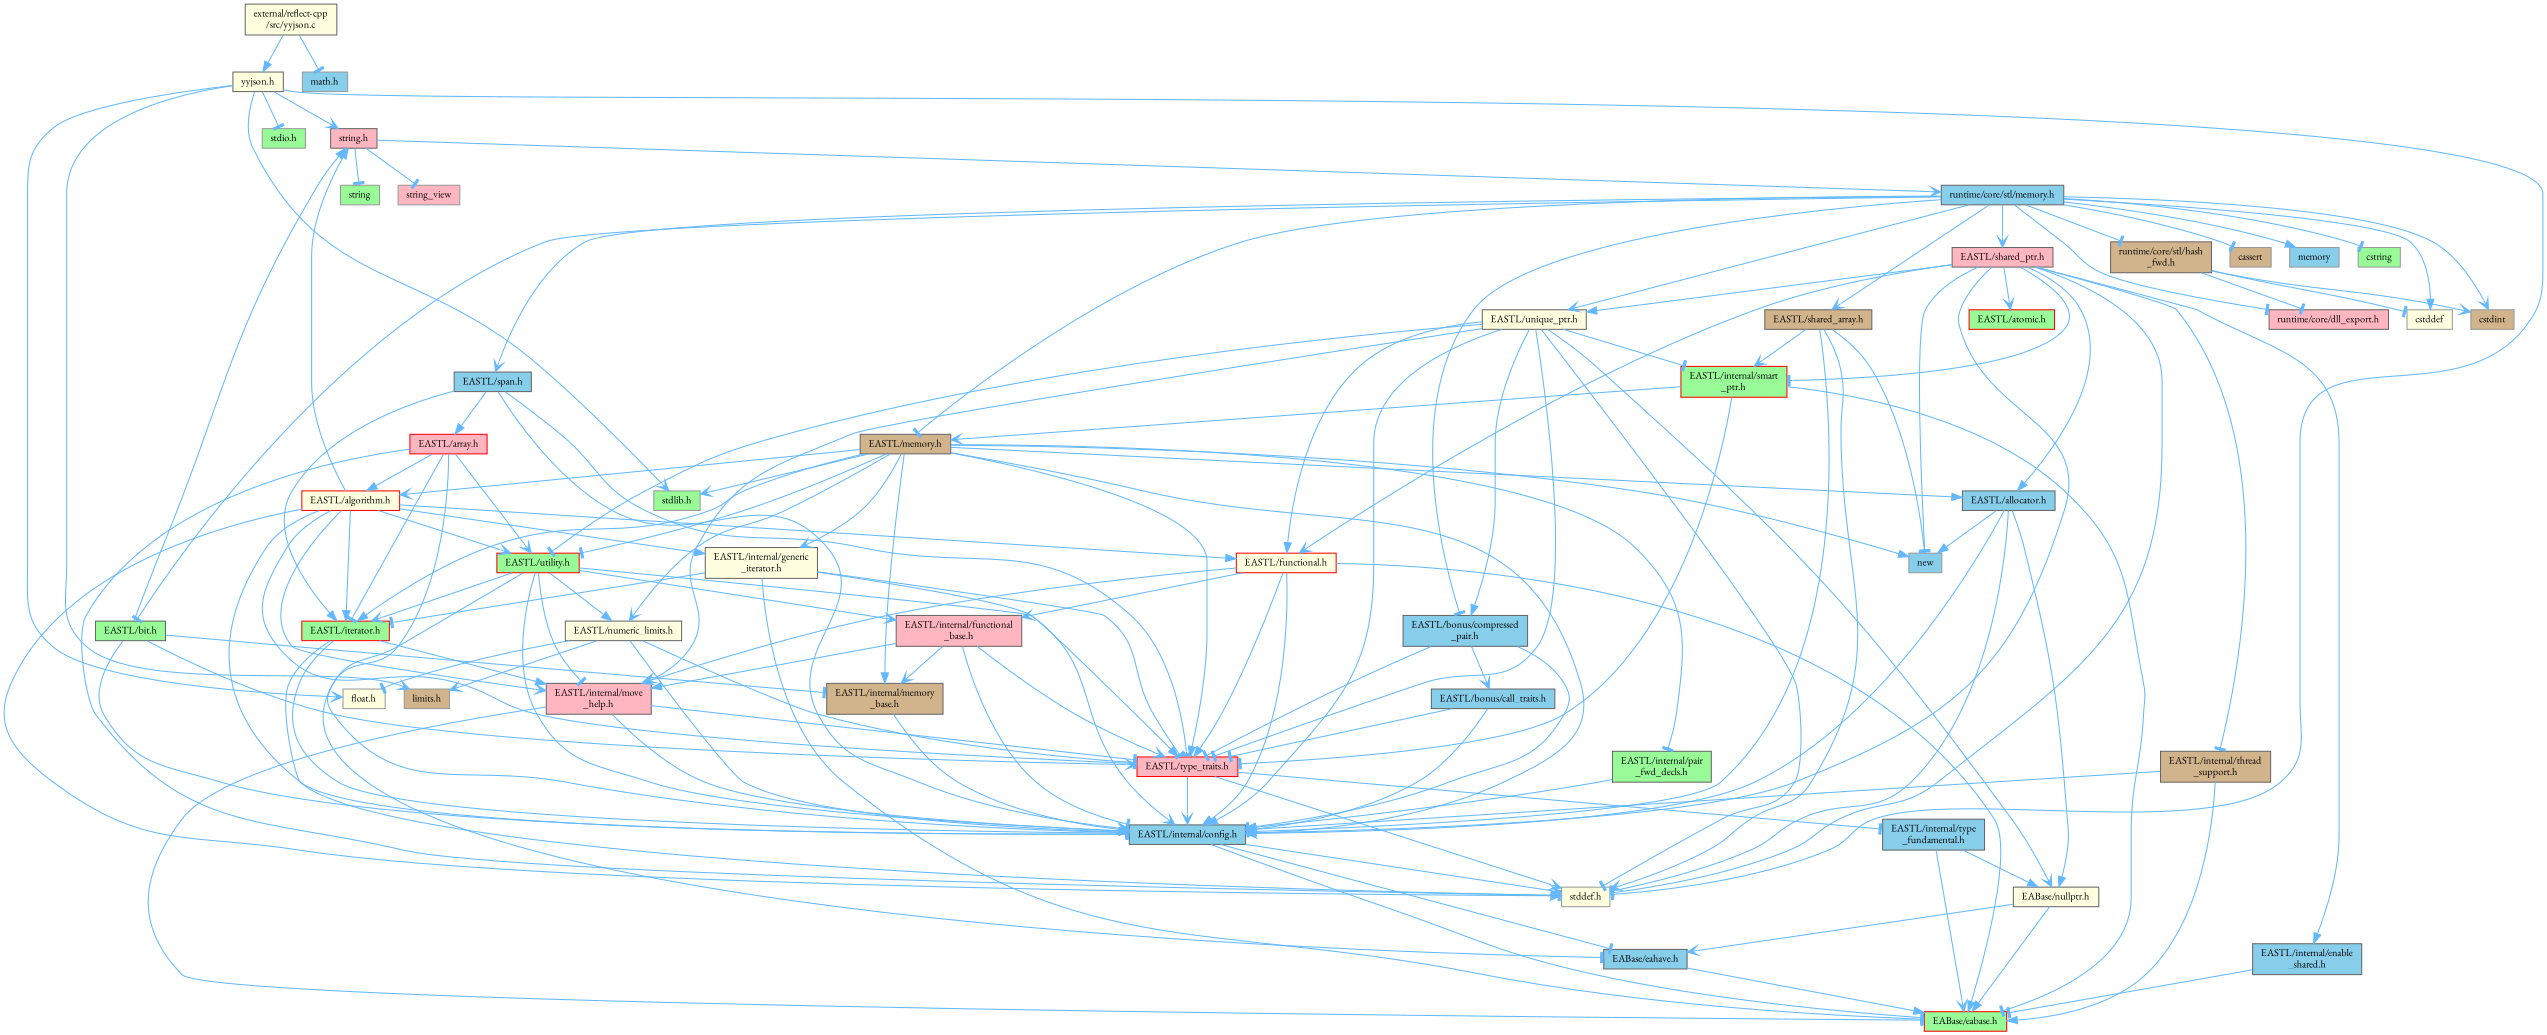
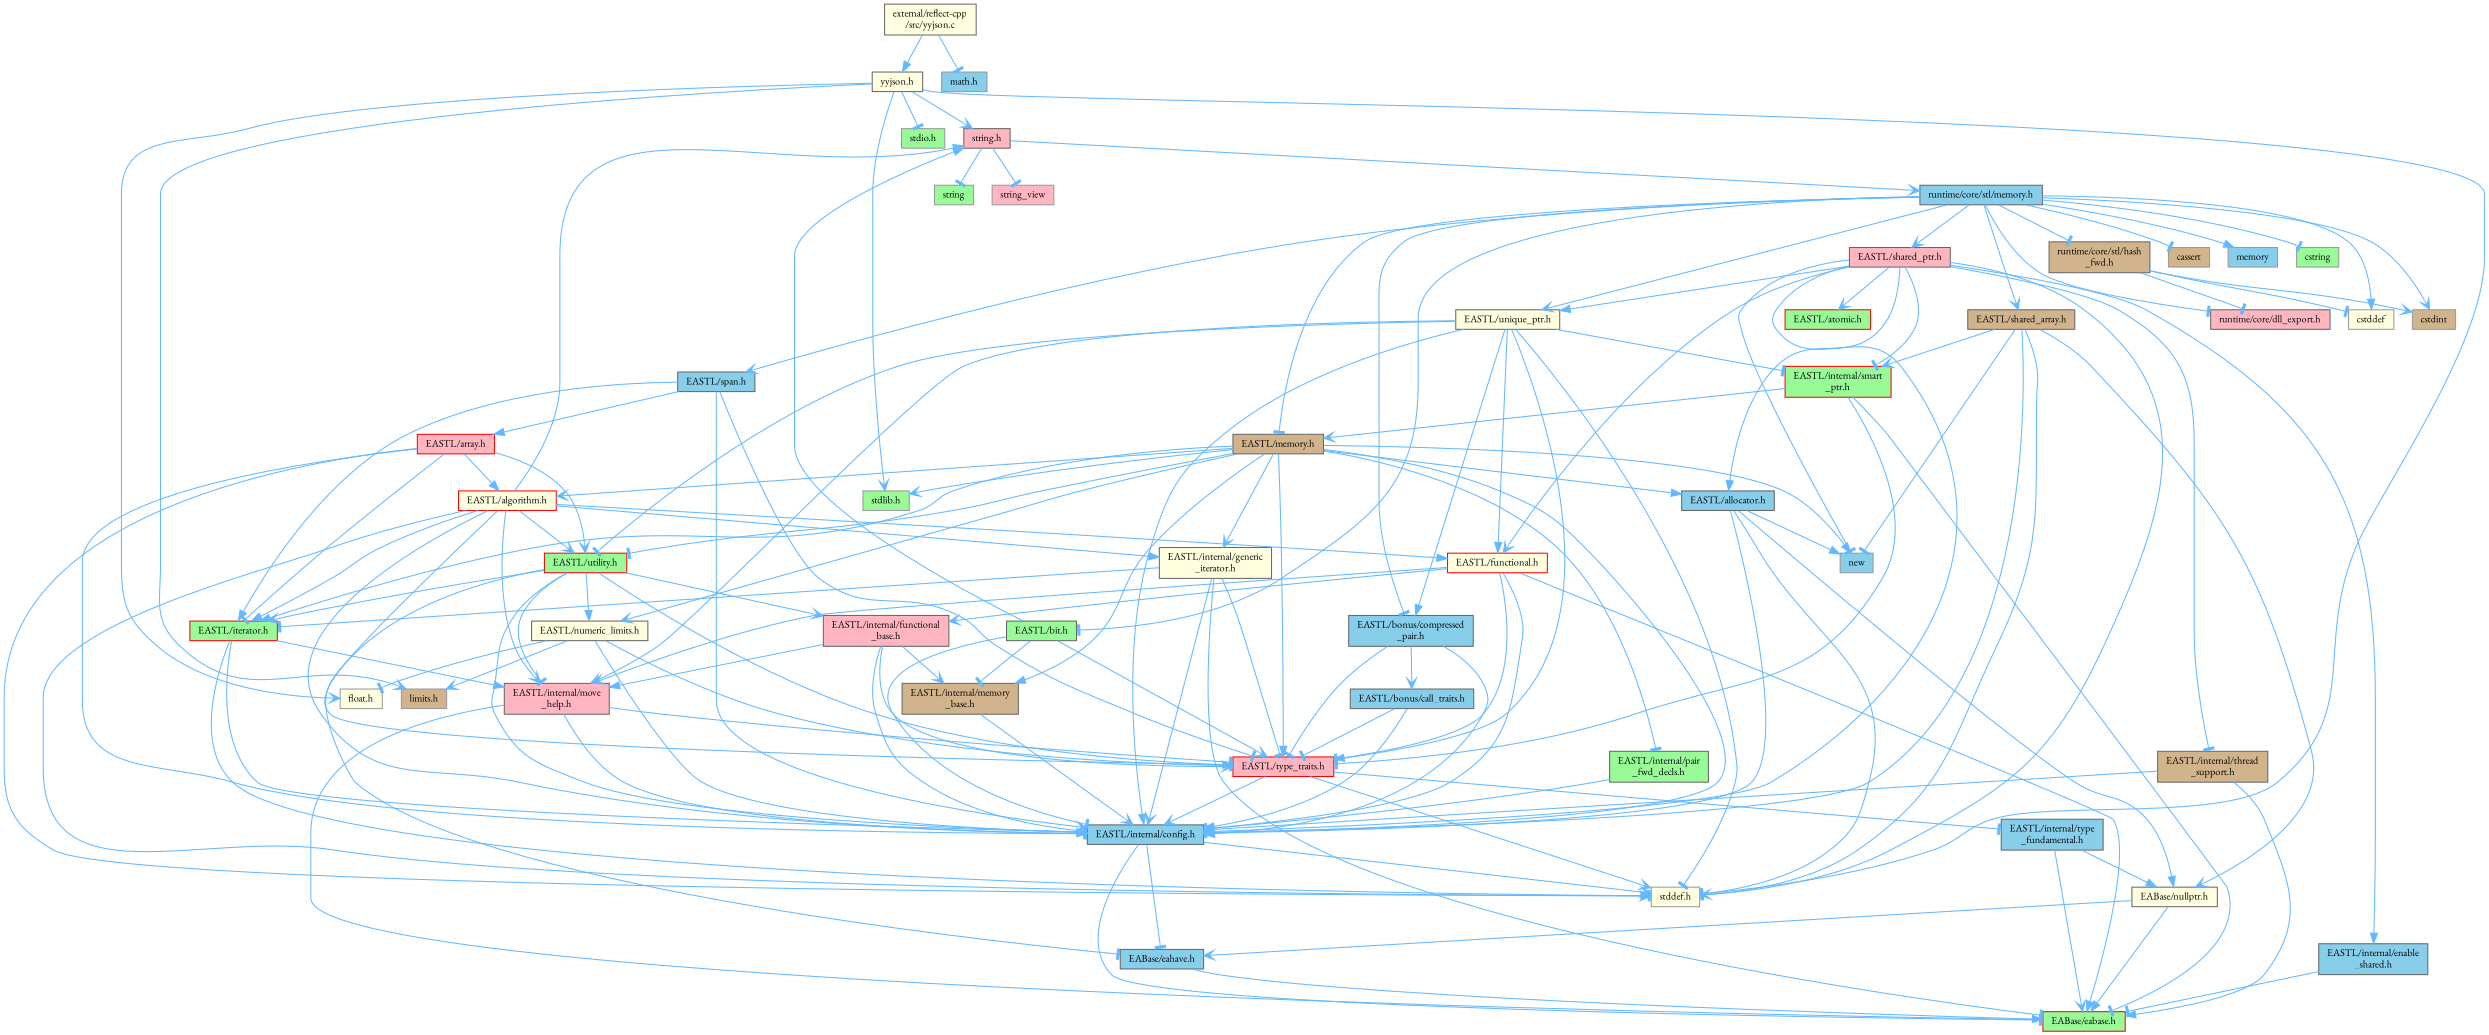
edge "EASTL/unique_ptr.h" -> "EABase/nullptr.h": now "EASTL/shared_array.h" -> "EABase/nullptr.h"
